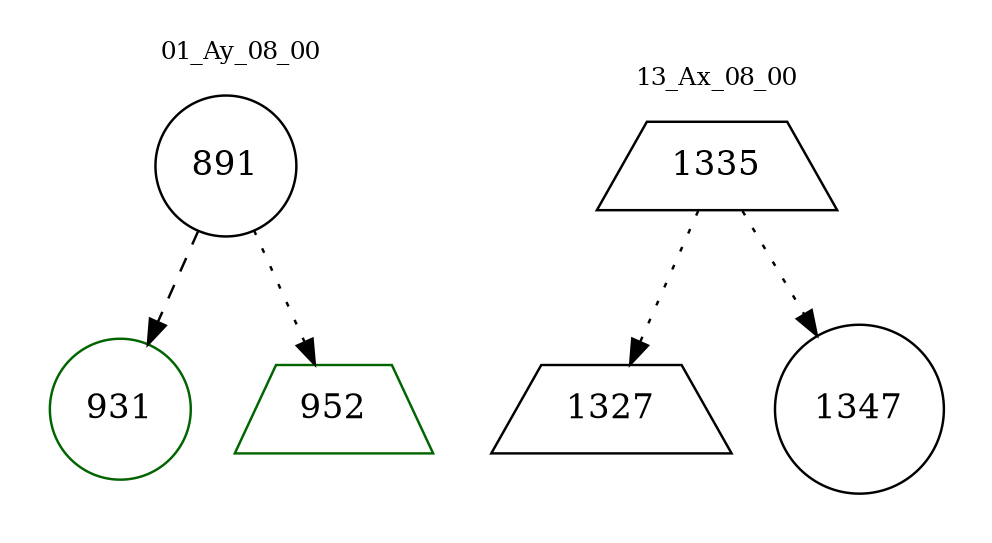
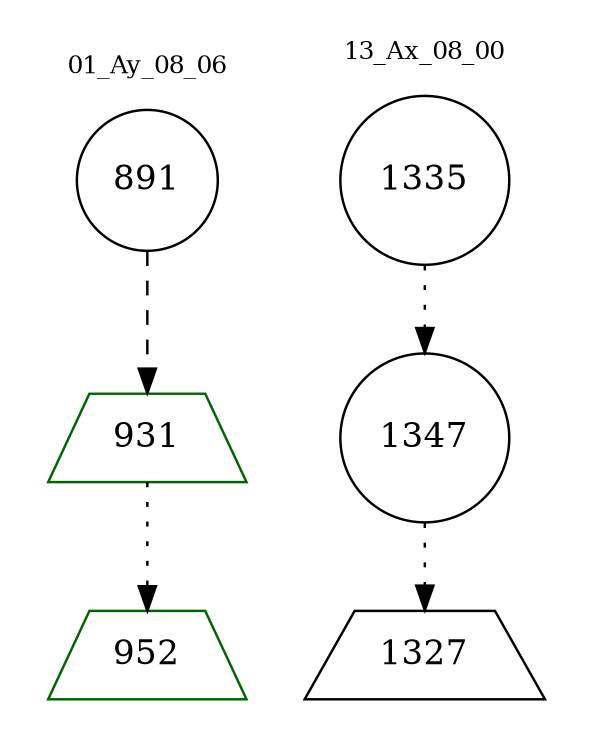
cluster "01_Ay_08_00": label "01_Ay_08_00" -> "01_Ay_08_06"
node "1335": shape trapezium -> circle
edge "1335" -> "1327": now "1347" -> "1327"
edge "891" -> "952": now "931" -> "952"
node "931": shape circle -> trapezium
